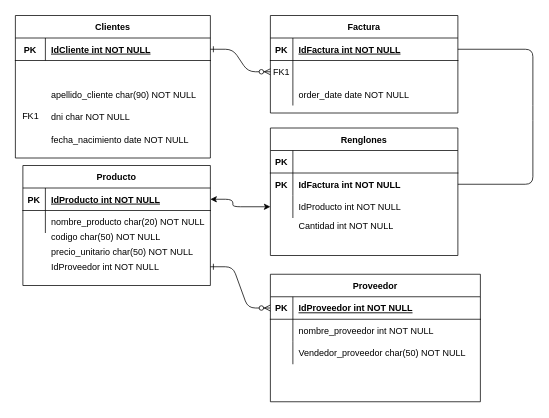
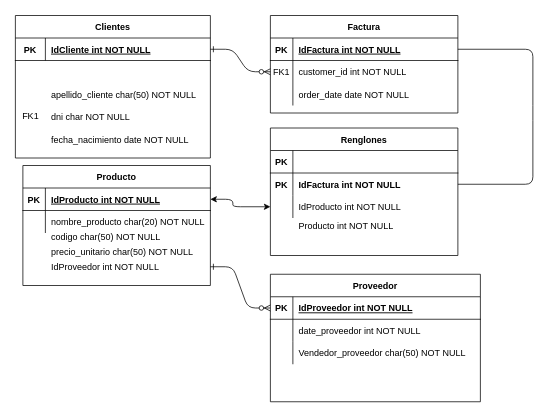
node "customer_id int NOT NULL": added
node "apellido_cliente char(90) NOT NULL": label "apellido_cliente char(90) NOT NULL" -> "apellido_cliente char(50) NOT NULL"
node "Cantidad int NOT NULL": label "Cantidad int NOT NULL" -> "Producto int NOT NULL"
node "nombre_proveedor int NOT NULL": label "nombre_proveedor int NOT NULL" -> "date_proveedor int NOT NULL"
